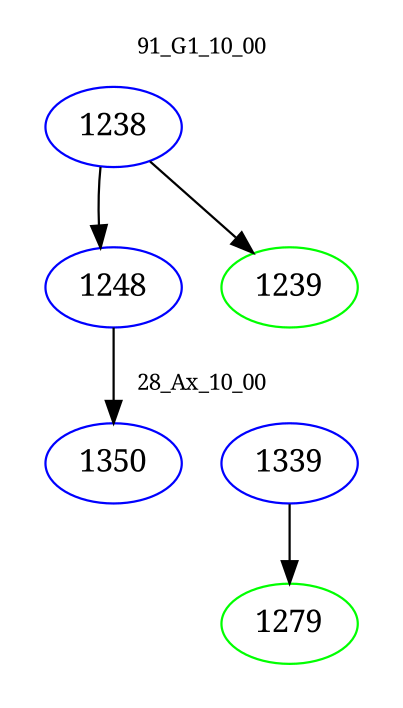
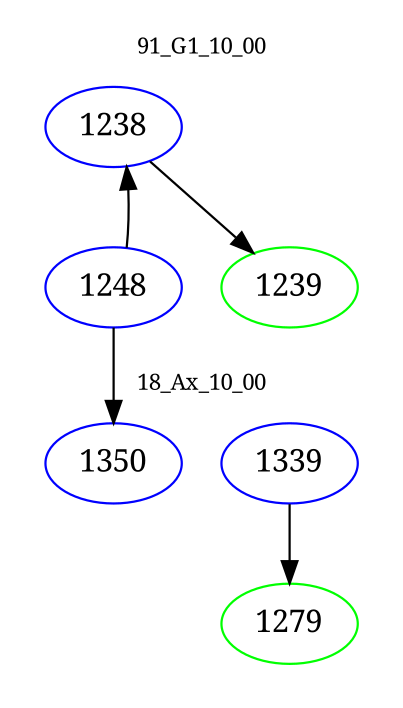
edge "1238" -> "1248": reversed
cluster "28_Ax_10_00": label "28_Ax_10_00" -> "18_Ax_10_00"
